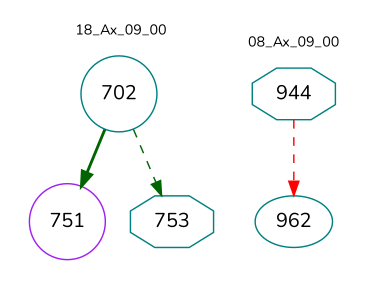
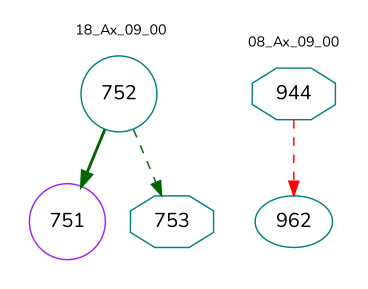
node "702": label "702" -> "752"
